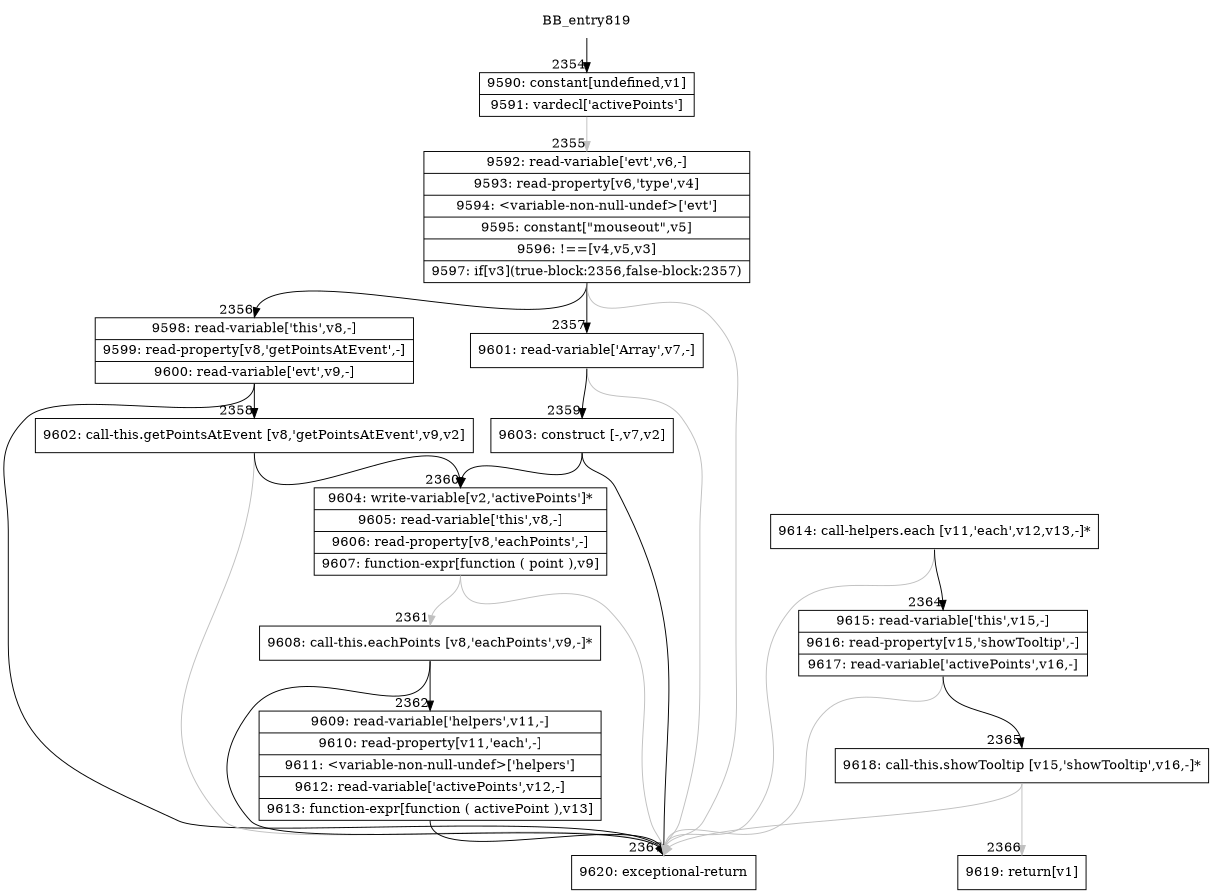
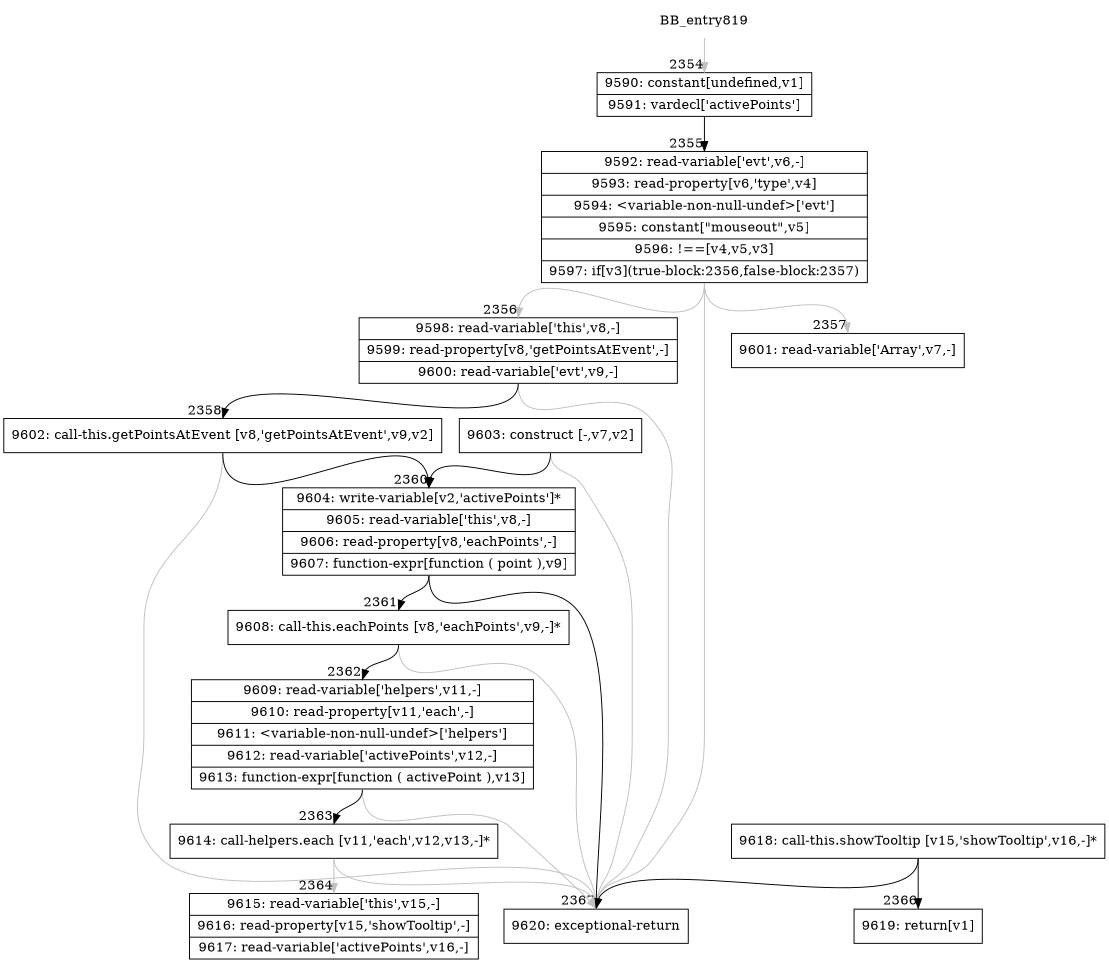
edge "BB_entry819" -> "9590: constant[undefined,v1]": color black -> gray
edge "9590: constant[undefined,v1]" -> "9592: read-variable['evt',v6,-]": color gray -> black
edge "9592: read-variable['evt',v6,-]" -> "9598: read-variable['this',v8,-]": color black -> gray
edge "9592: read-variable['evt',v6,-]" -> "9601: read-variable['Array',v7,-]": color black -> gray
edge "9601: read-variable['Array',v7,-]" -> "9603: construct [-,v7,v2]": removed
edge "9601: read-variable['Array',v7,-]" -> "9620: exceptional-return": removed
edge "9614: call-helpers.each [v11,'each',v12,v13,-]*" -> "9615: read-variable['this',v15,-]": color black -> gray
edge "9604: write-variable[v2,'activePoints']*" -> "9608: call-this.eachPoints [v8,'eachPoints',v9,-]*": color gray -> black
edge "9603: construct [-,v7,v2]" -> "9620: exceptional-return": color black -> gray
edge "9604: write-variable[v2,'activePoints']*" -> "9620: exceptional-return": color gray -> black
edge "9615: read-variable['this',v15,-]" -> "9618: call-this.showTooltip [v15,'showTooltip',v16,-]*": removed
edge "9598: read-variable['this',v8,-]" -> "9620: exceptional-return": color black -> gray
edge "9615: read-variable['this',v15,-]" -> "9620: exceptional-return": removed
edge "9609: read-variable['helpers',v11,-]" -> "9614: call-helpers.each [v11,'each',v12,v13,-]*": added
edge "9618: call-this.showTooltip [v15,'showTooltip',v16,-]*" -> "9619: return[v1]": color gray -> black
edge "9618: call-this.showTooltip [v15,'showTooltip',v16,-]*" -> "9620: exceptional-return": color gray -> black
edge "9608: call-this.eachPoints [v8,'eachPoints',v9,-]*" -> "9620: exceptional-return": color black -> gray
edge "9609: read-variable['helpers',v11,-]" -> "9620: exceptional-return": color black -> gray
